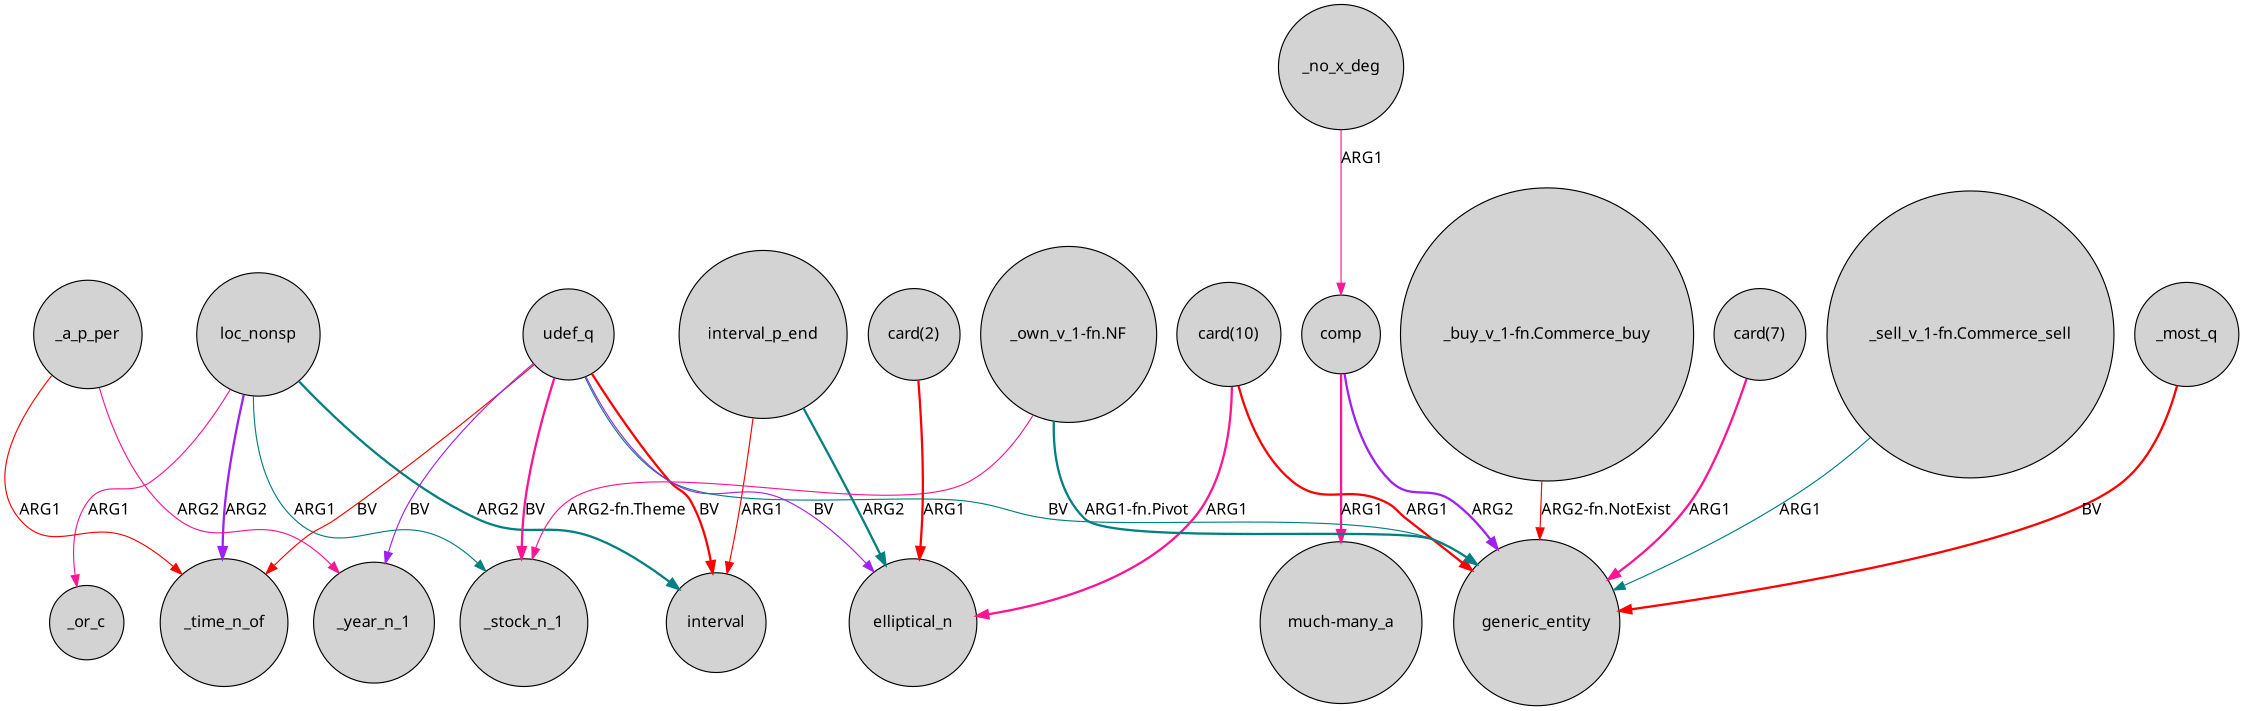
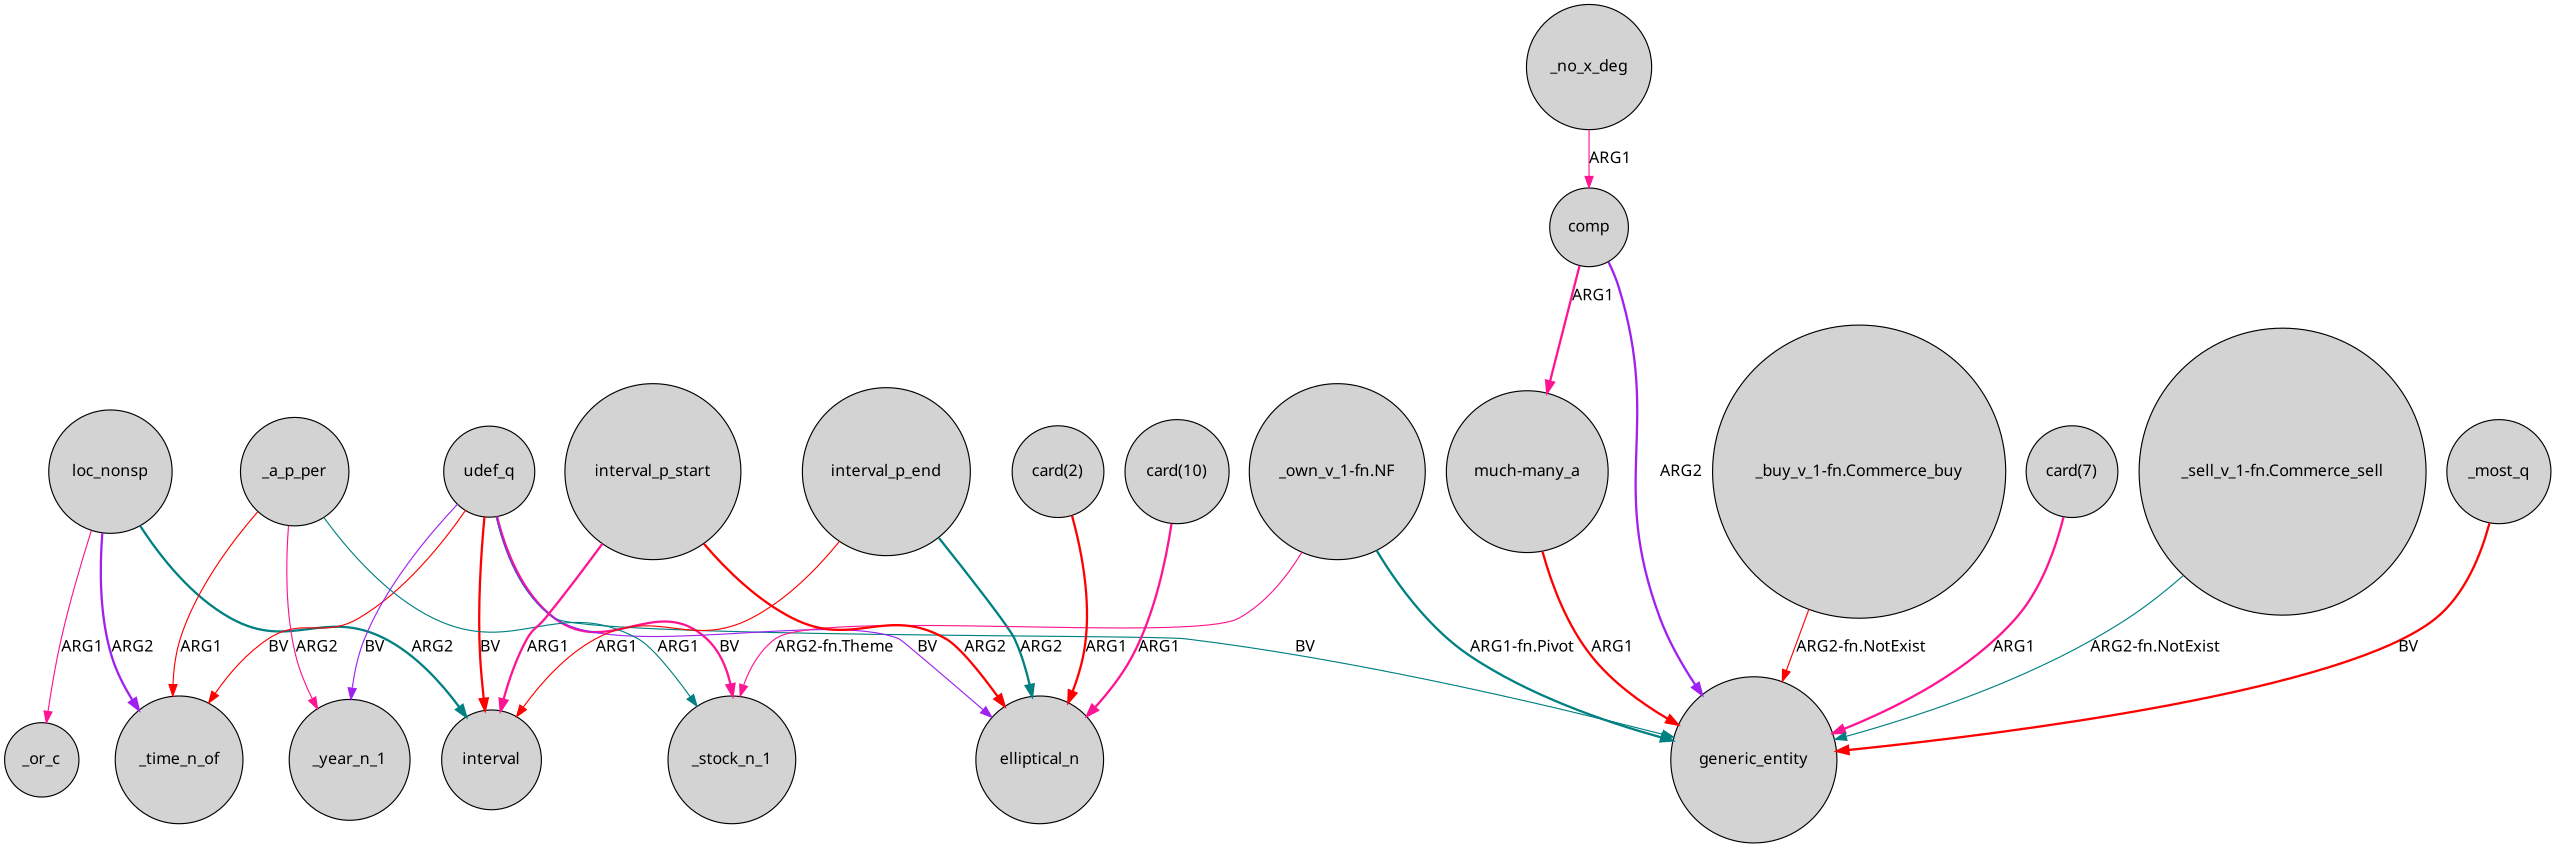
node "interval_p_start": added
edge "card(10)" -> "generic_entity": now "much-many_a" -> "generic_entity"
edge "_sell_v_1-fn.Commerce_sell" -> "generic_entity": label "ARG1" -> "ARG2-fn.NotExist"
edge "loc_nonsp" -> "_stock_n_1": now "_a_p_per" -> "_stock_n_1"
